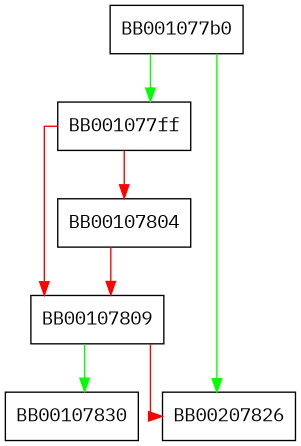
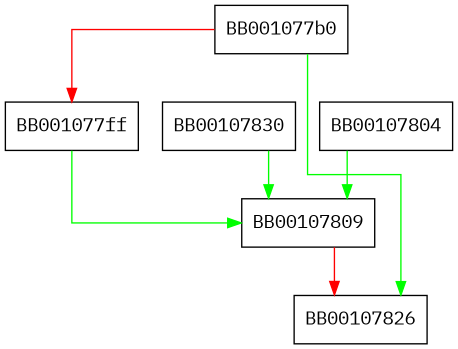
edge "BB001077b0" -> "BB001077ff": color green -> red
edge "BB001077ff" -> "BB00107804": removed
edge "BB001077ff" -> "BB00107809": color red -> green
edge "BB00107804" -> "BB00107809": color red -> green
edge "BB00107809" -> "BB00107830": reversed
node "BB00207826": label "BB00207826" -> "BB00107826"
